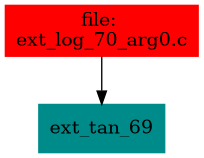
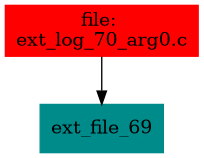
node "ext_tan_69": label "ext_tan_69" -> "ext_file_69"
